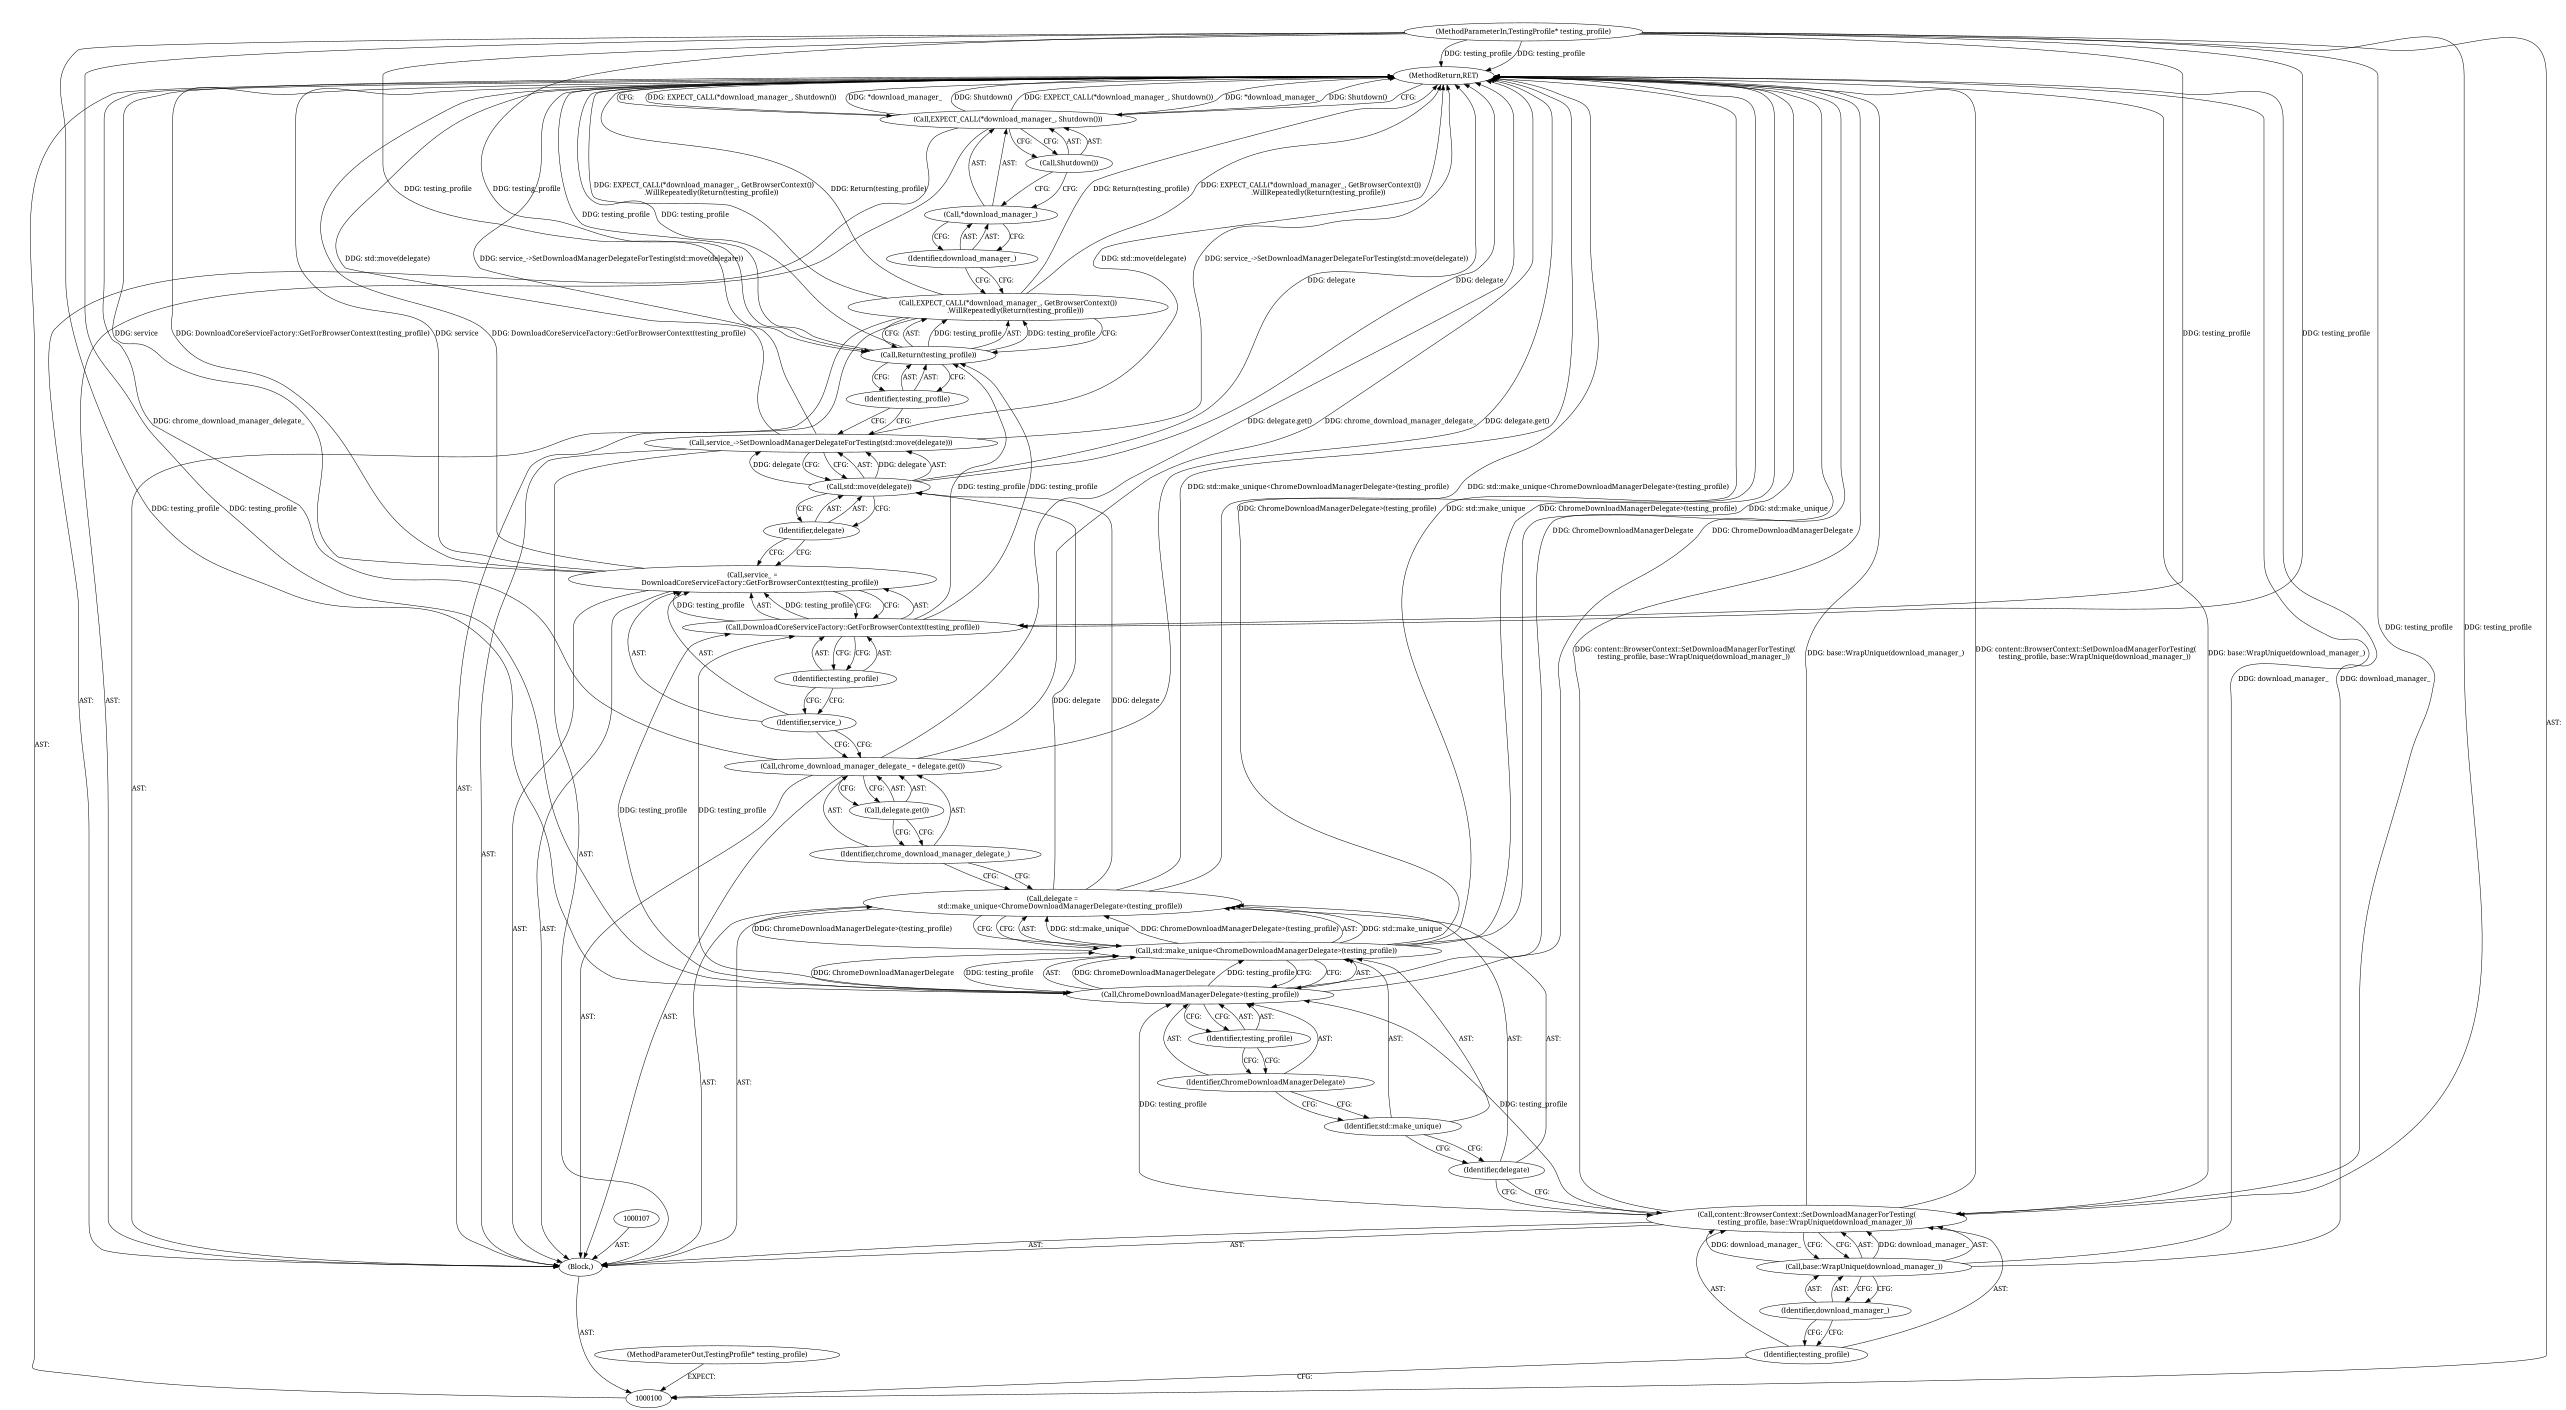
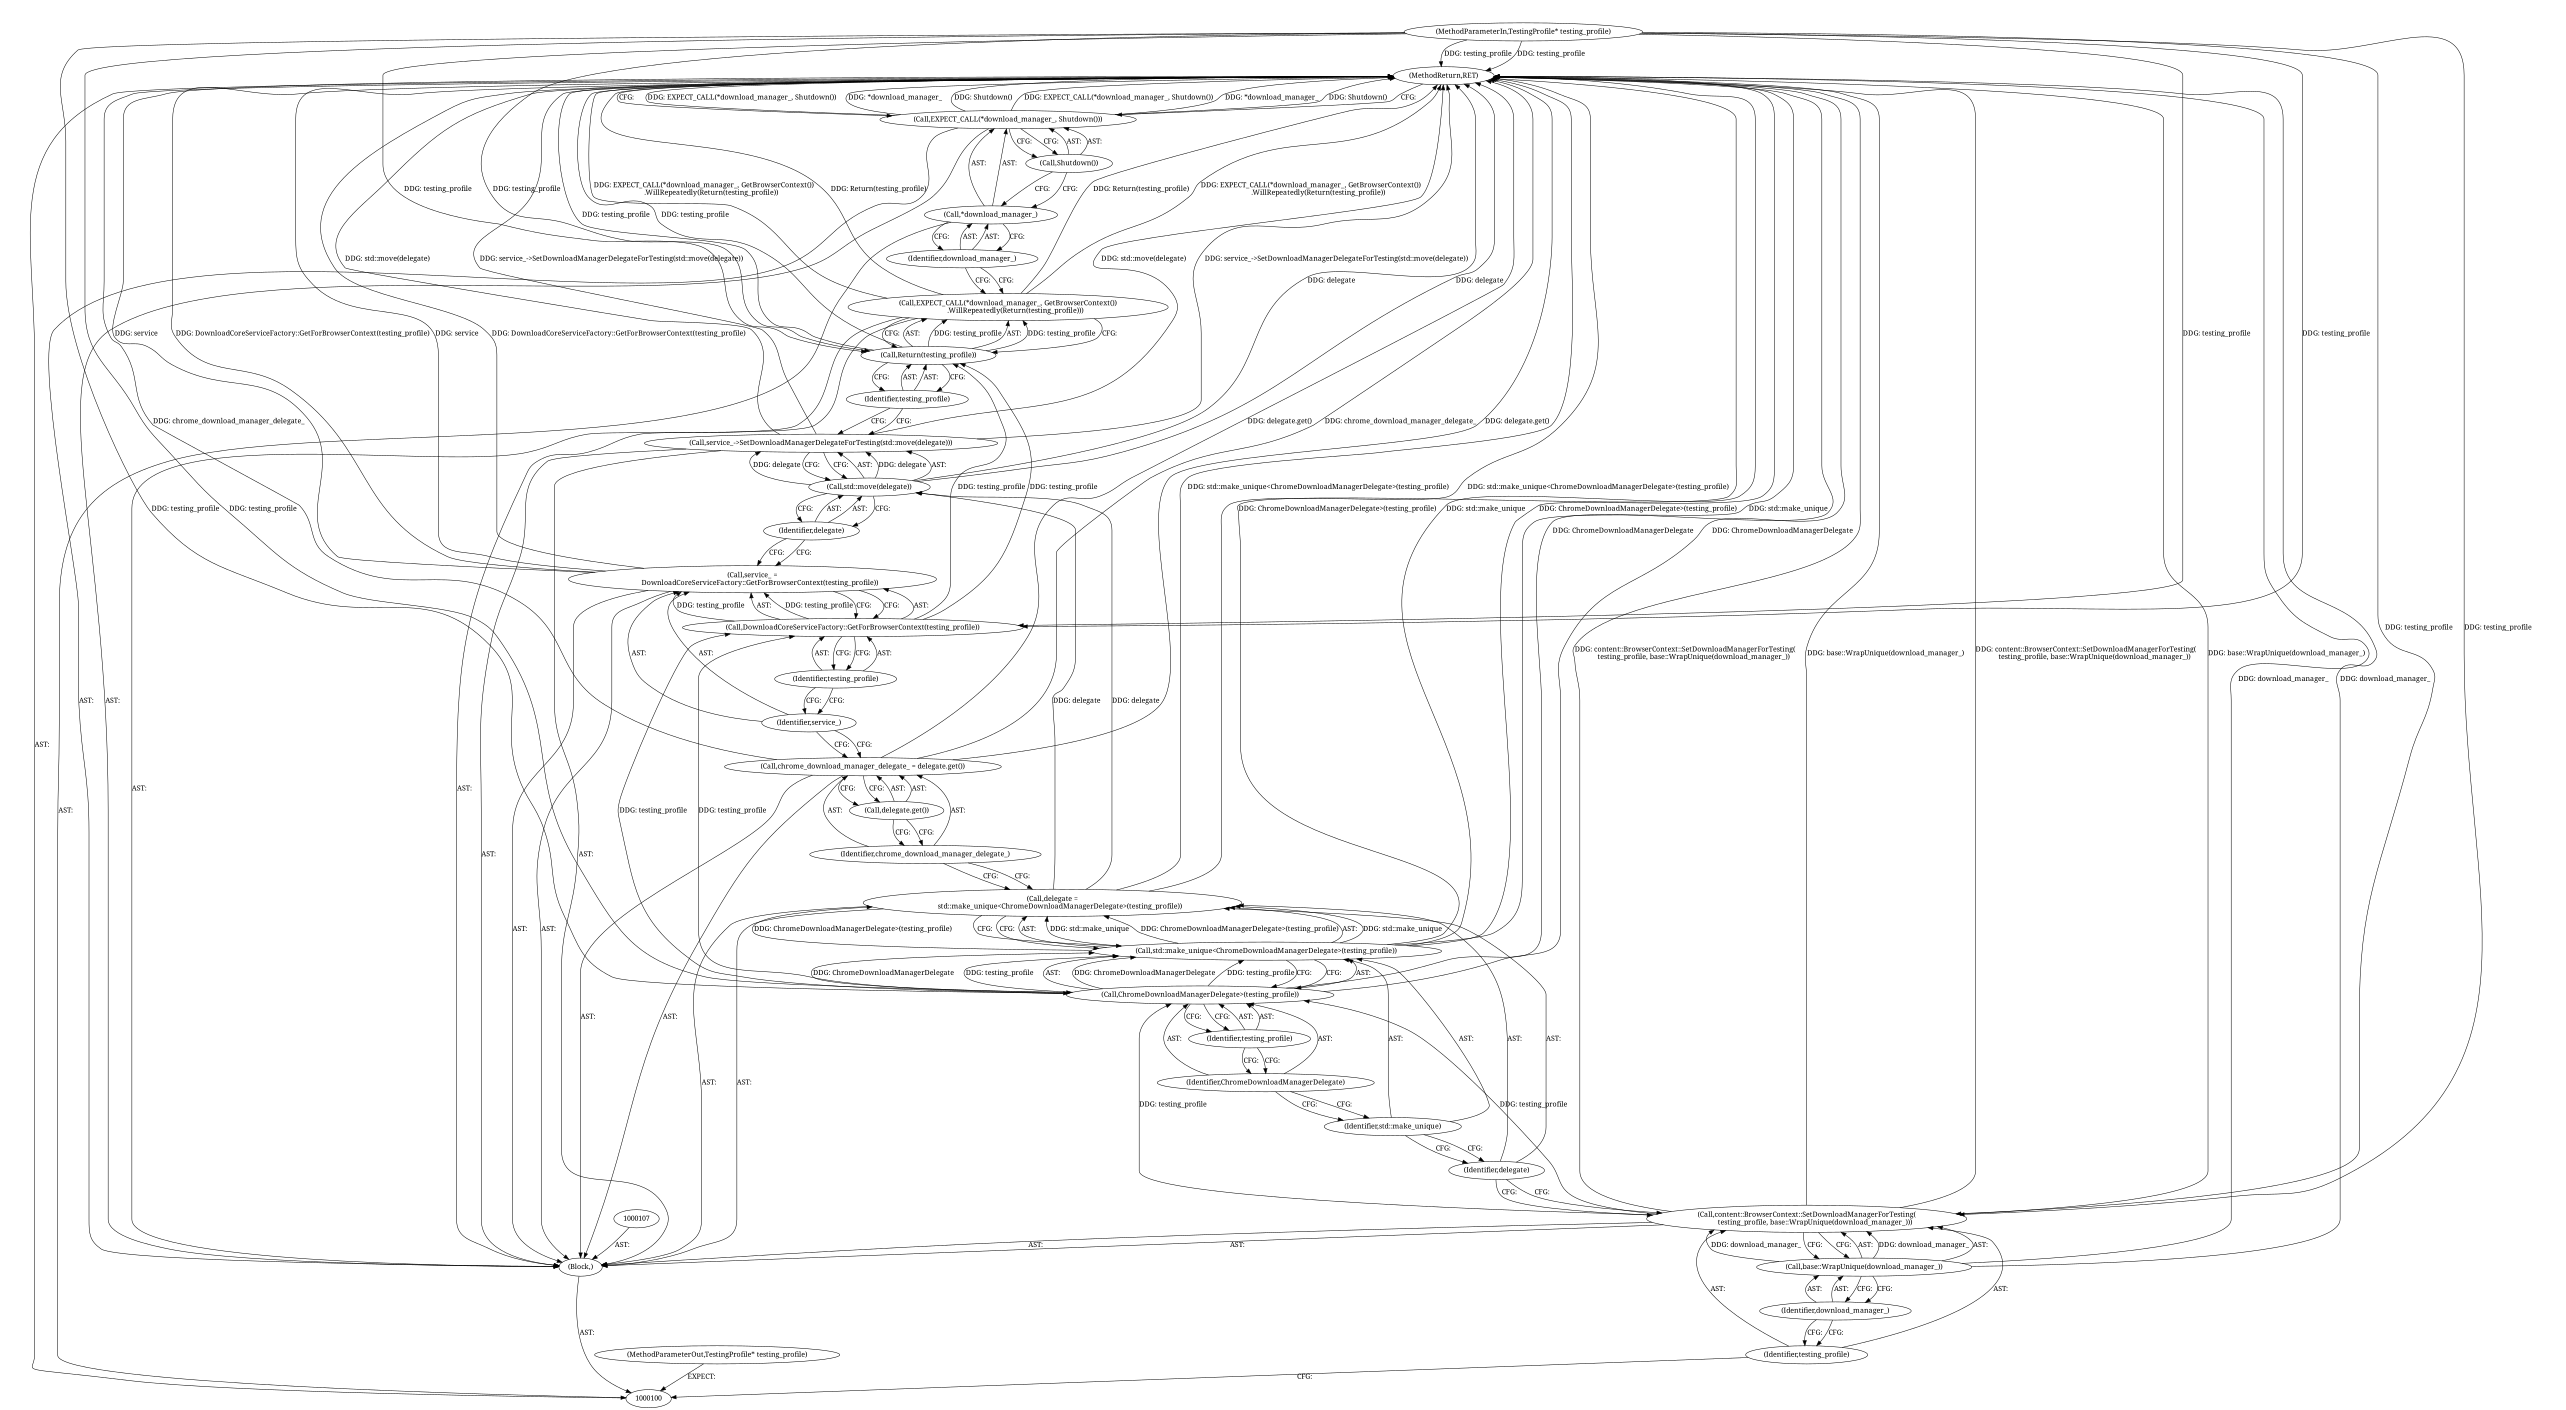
edge "(MethodParameterIn,TestingProfile* testing_profile)" -> "1000100": now "(Call,*download_manager_)" -> "1000100"
